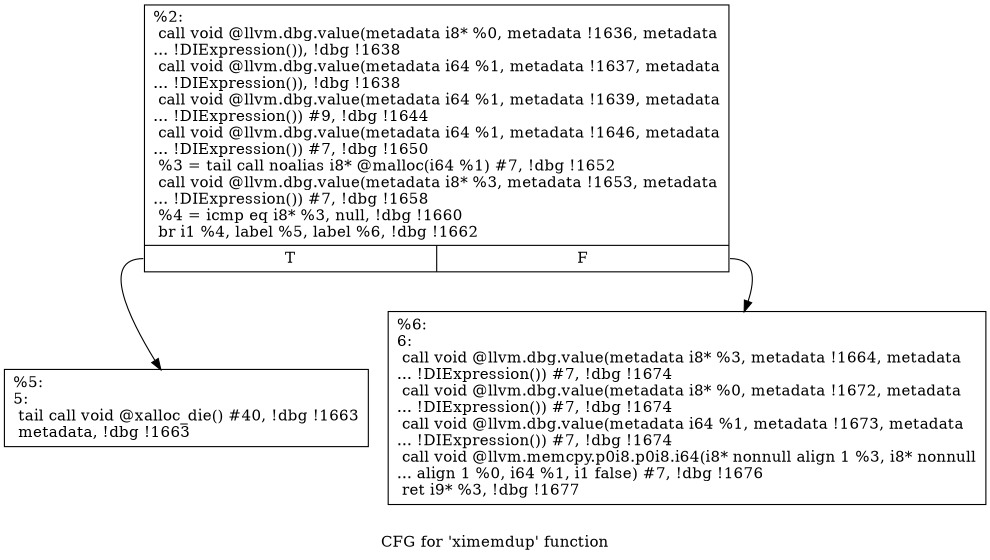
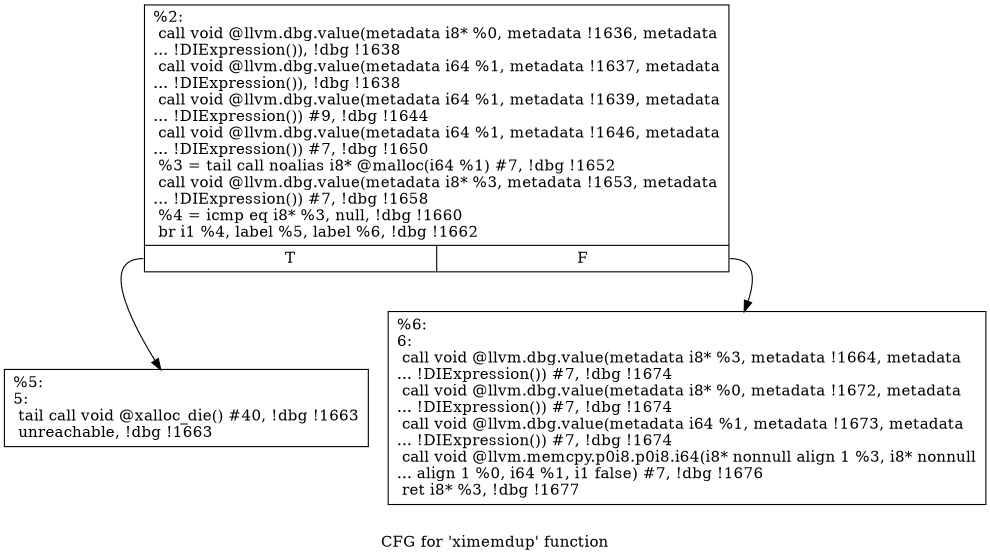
node "%5:": text "metadata, !dbg !1663" -> "unreachable, !dbg !1663"
node "%6:": text "ret i9* %3, !dbg !1677" -> "ret i8* %3, !dbg !1677"
